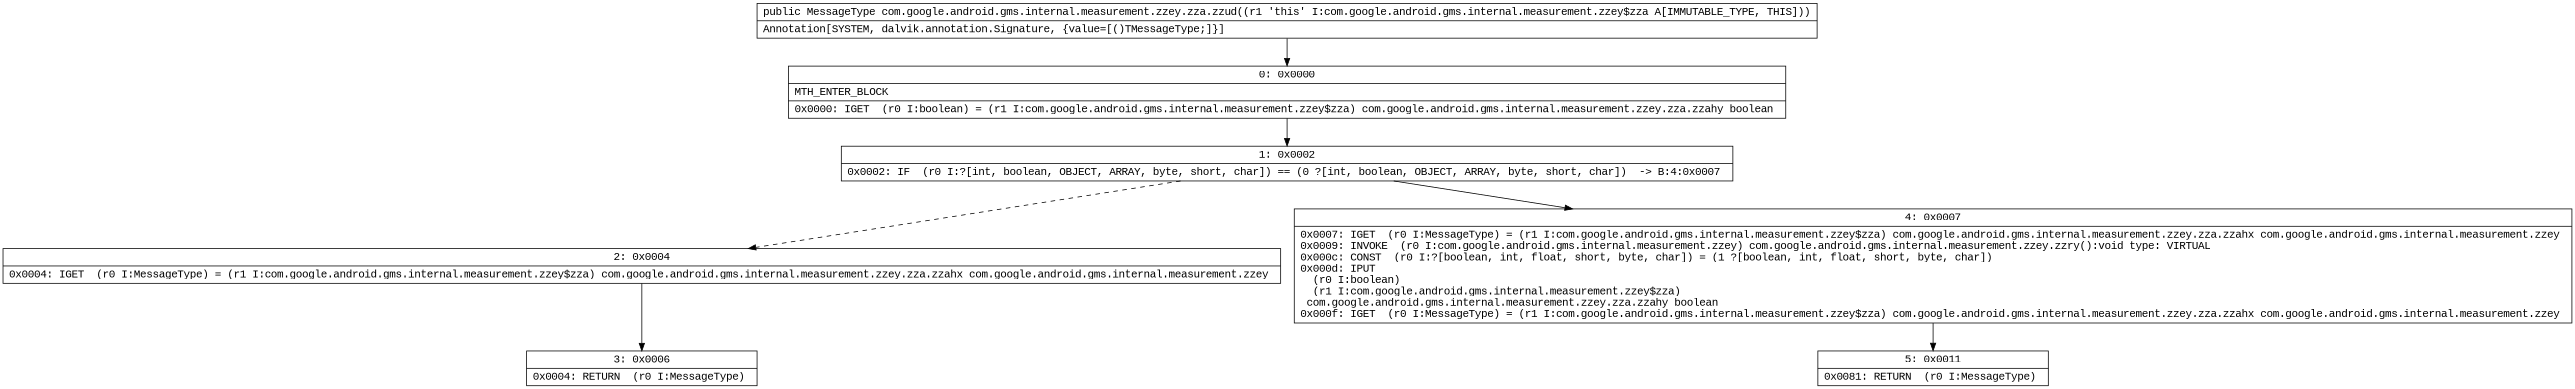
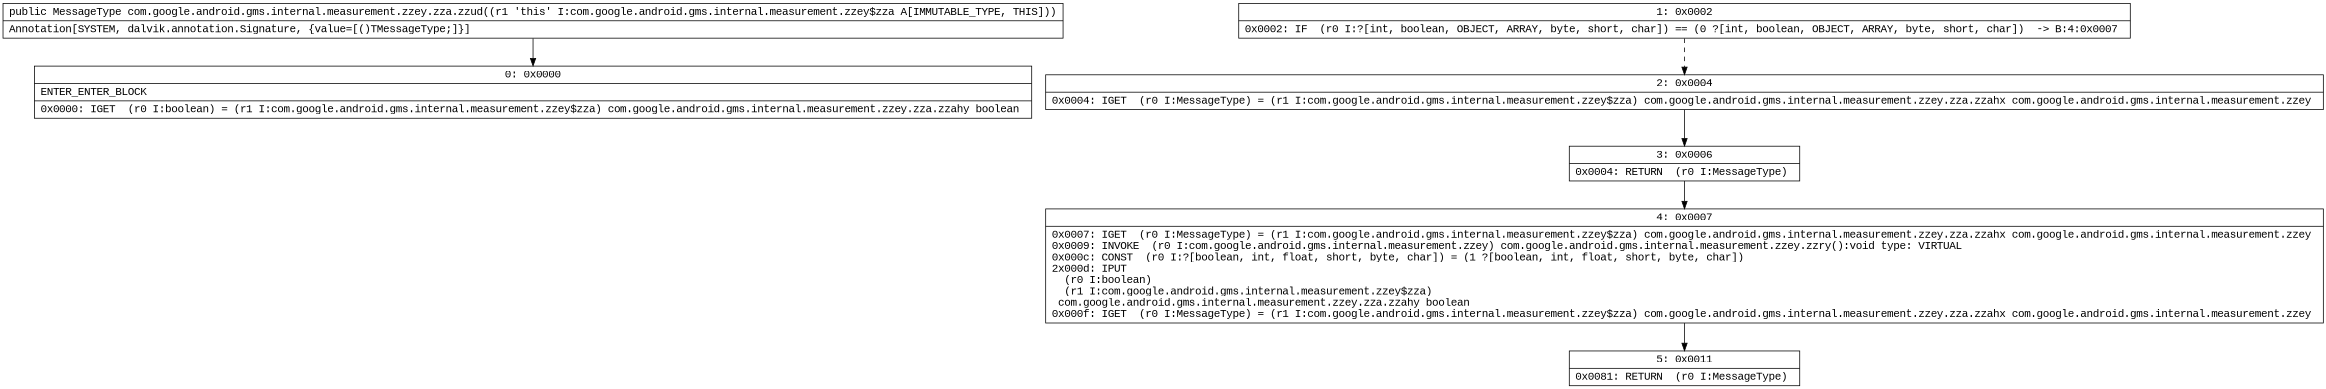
node "0: 0x0000": text "MTH_ENTER_BLOCK" -> "ENTER_ENTER_BLOCK"
edge "0: 0x0000" -> "1: 0x0002": removed
edge "1: 0x0002" -> "4: 0x0007": now "3: 0x0006" -> "4: 0x0007"
node "4: 0x0007": text "0x000d: IPUT" -> "2x000d: IPUT"
